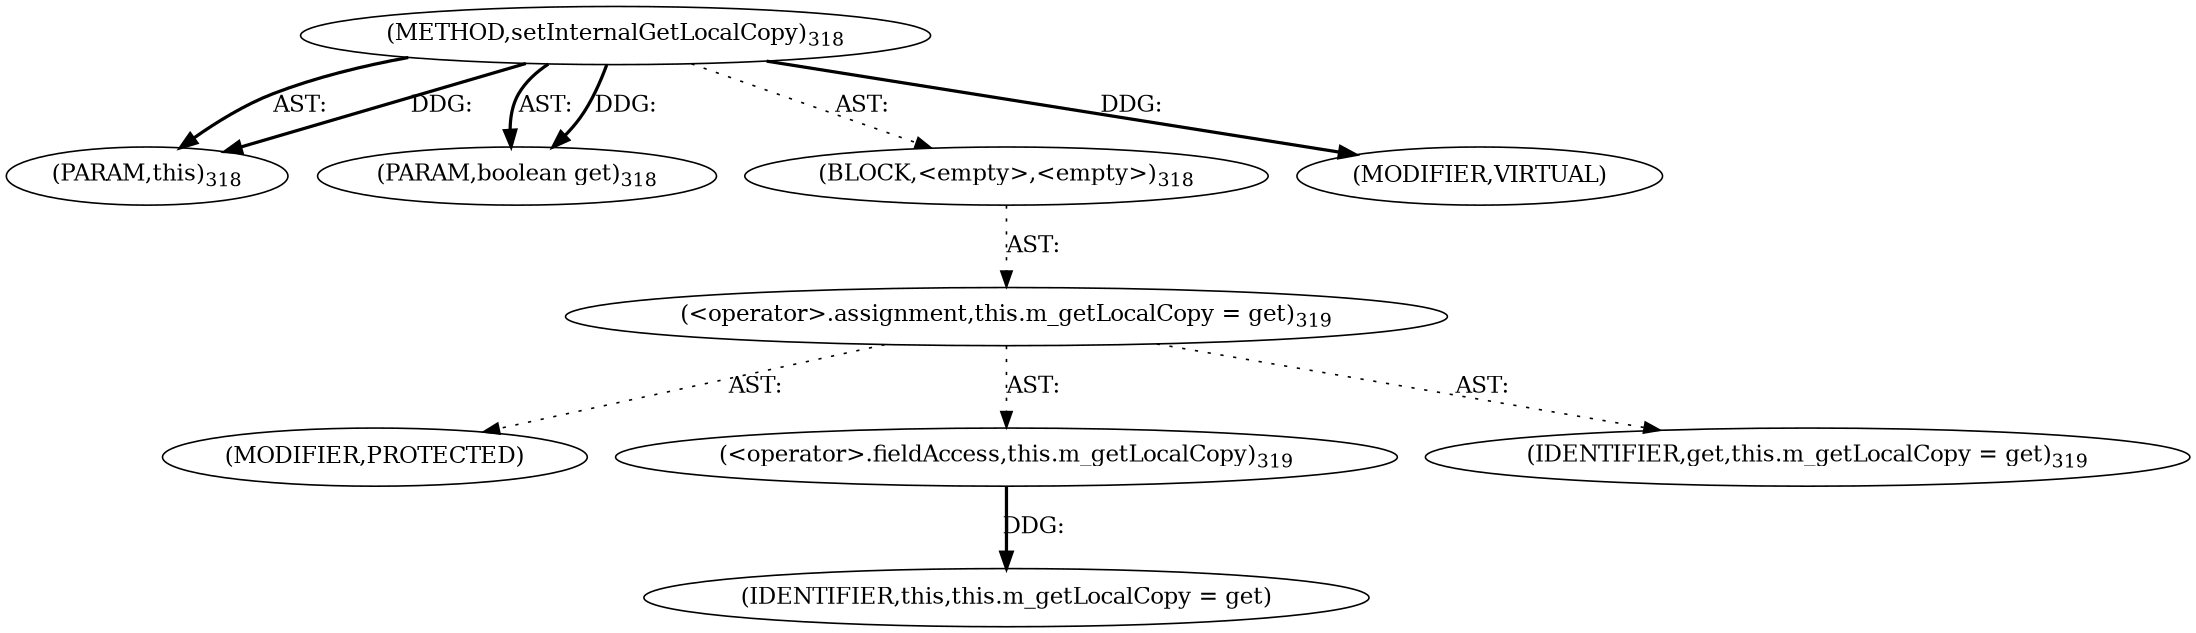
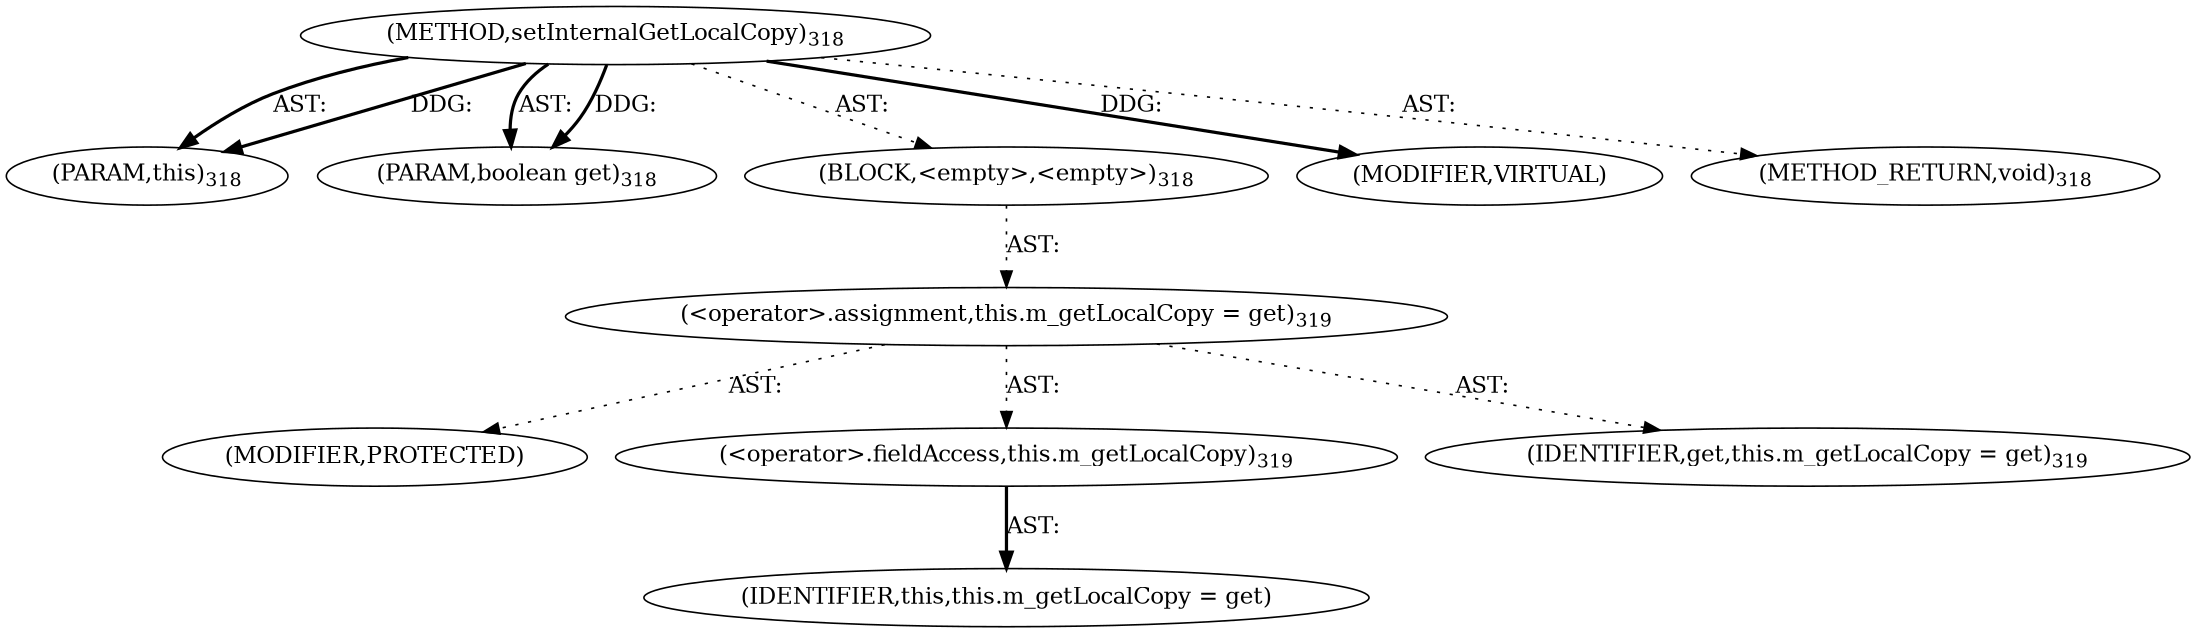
node "(METHOD_RETURN,void)": added
edge "(<operator>.fieldAccess,this.m_getLocalCopy)" -> "(IDENTIFIER,this,this.m_getLocalCopy = get)": label "DDG: " -> "AST: "
